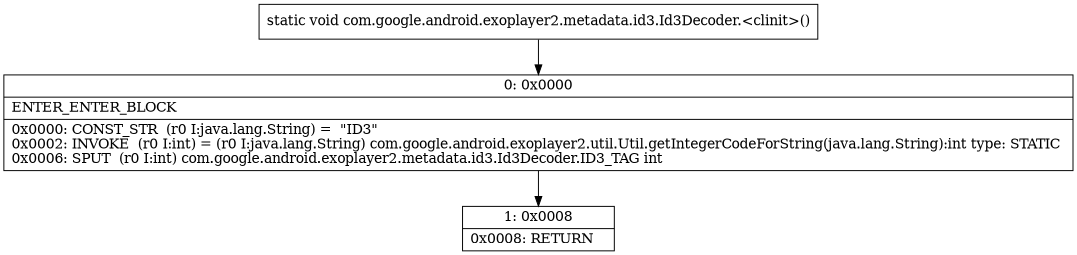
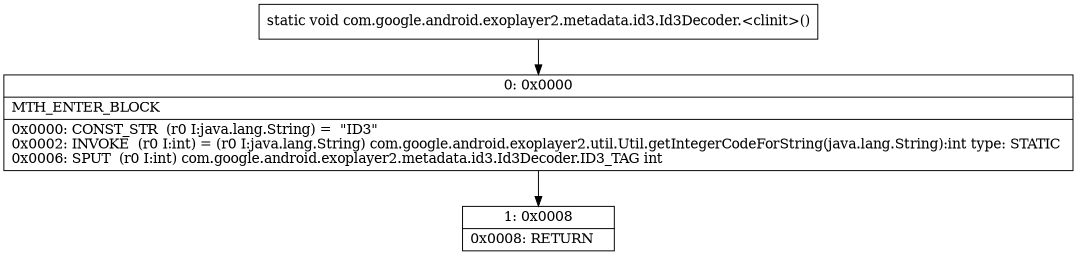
node "0: 0x0000": text "ENTER_ENTER_BLOCK" -> "MTH_ENTER_BLOCK"
